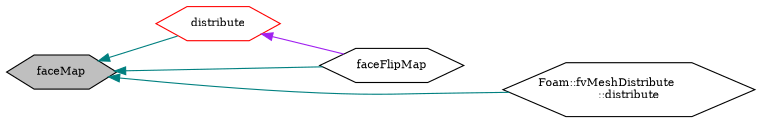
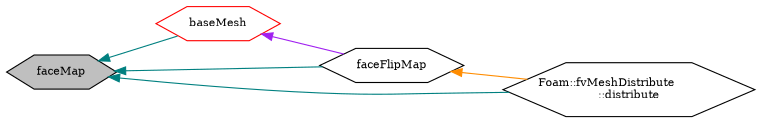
node "distribute": label "distribute" -> "baseMesh"
edge "Foam::fvMeshDistribute ::distribute" -> "faceFlipMap": added
